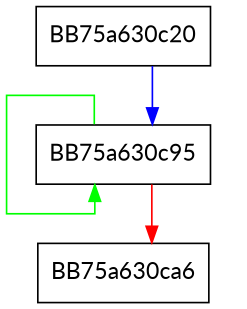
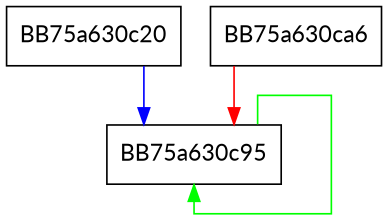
edge "BB75a630c95" -> "BB75a630ca6": reversed
